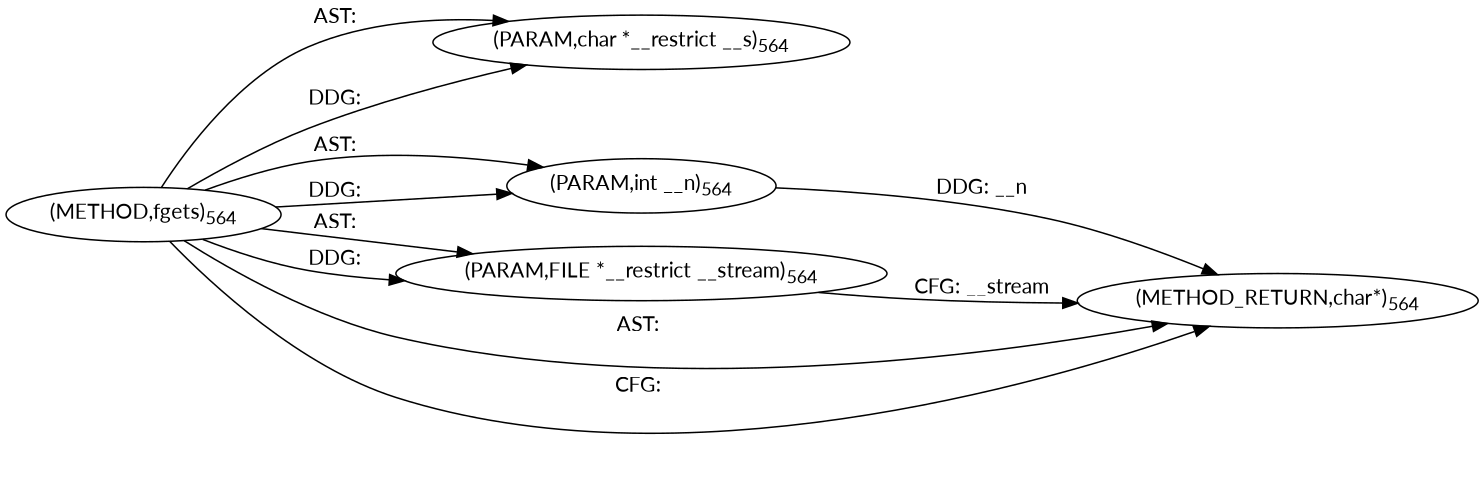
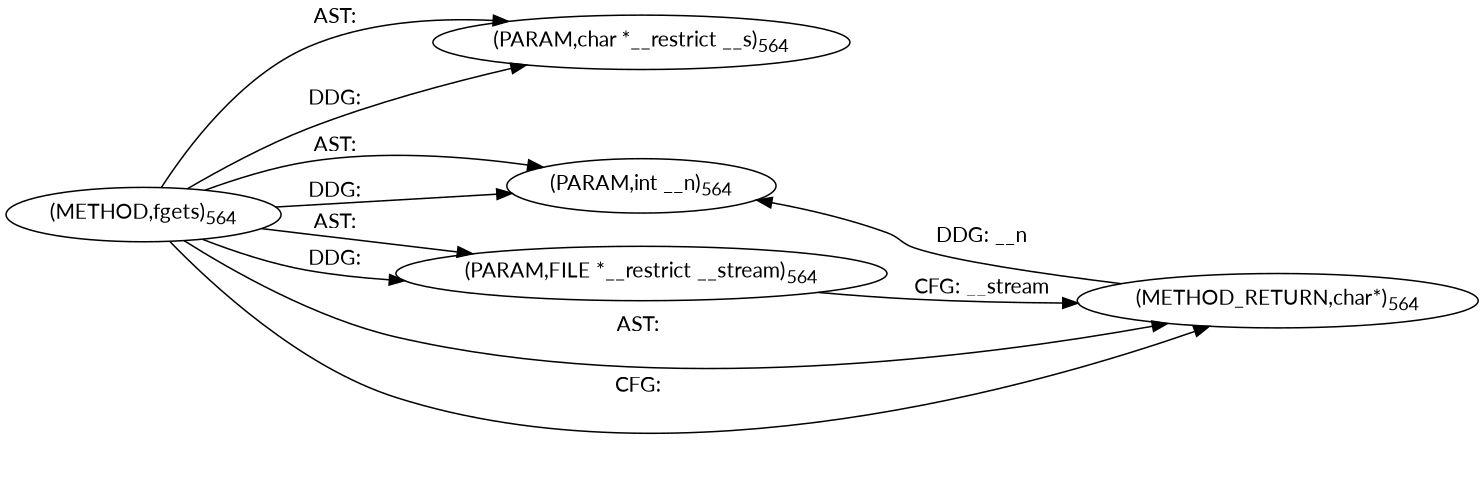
edge "(PARAM,int __n)" -> "(METHOD_RETURN,char*)": reversed
